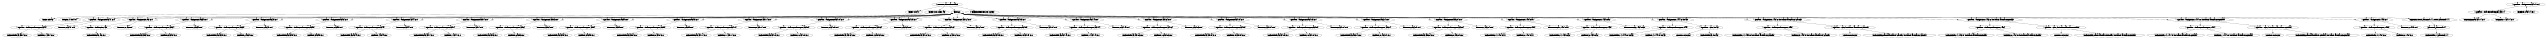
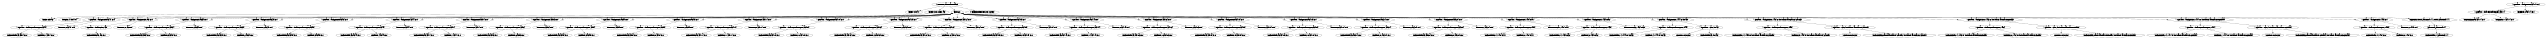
edge "(LITERAL,0,a3[17] = 0)" -> "(<operator>.assignment,a3[17] = 0)": reversed
node "(LITERAL,0,a3[5] = 0)": removed
node "(LITERAL,0,a3[10] = 0)": removed
